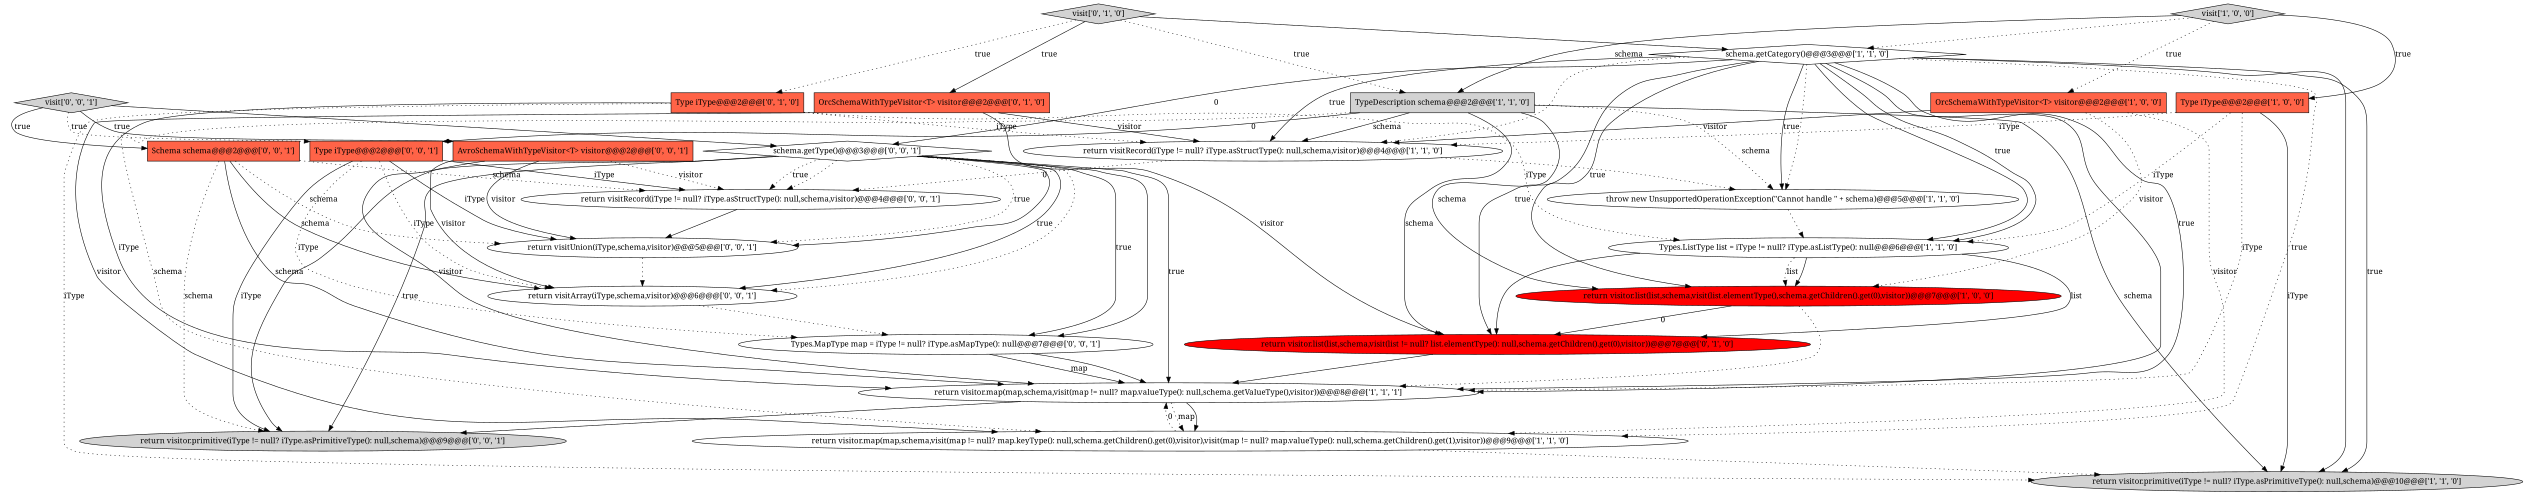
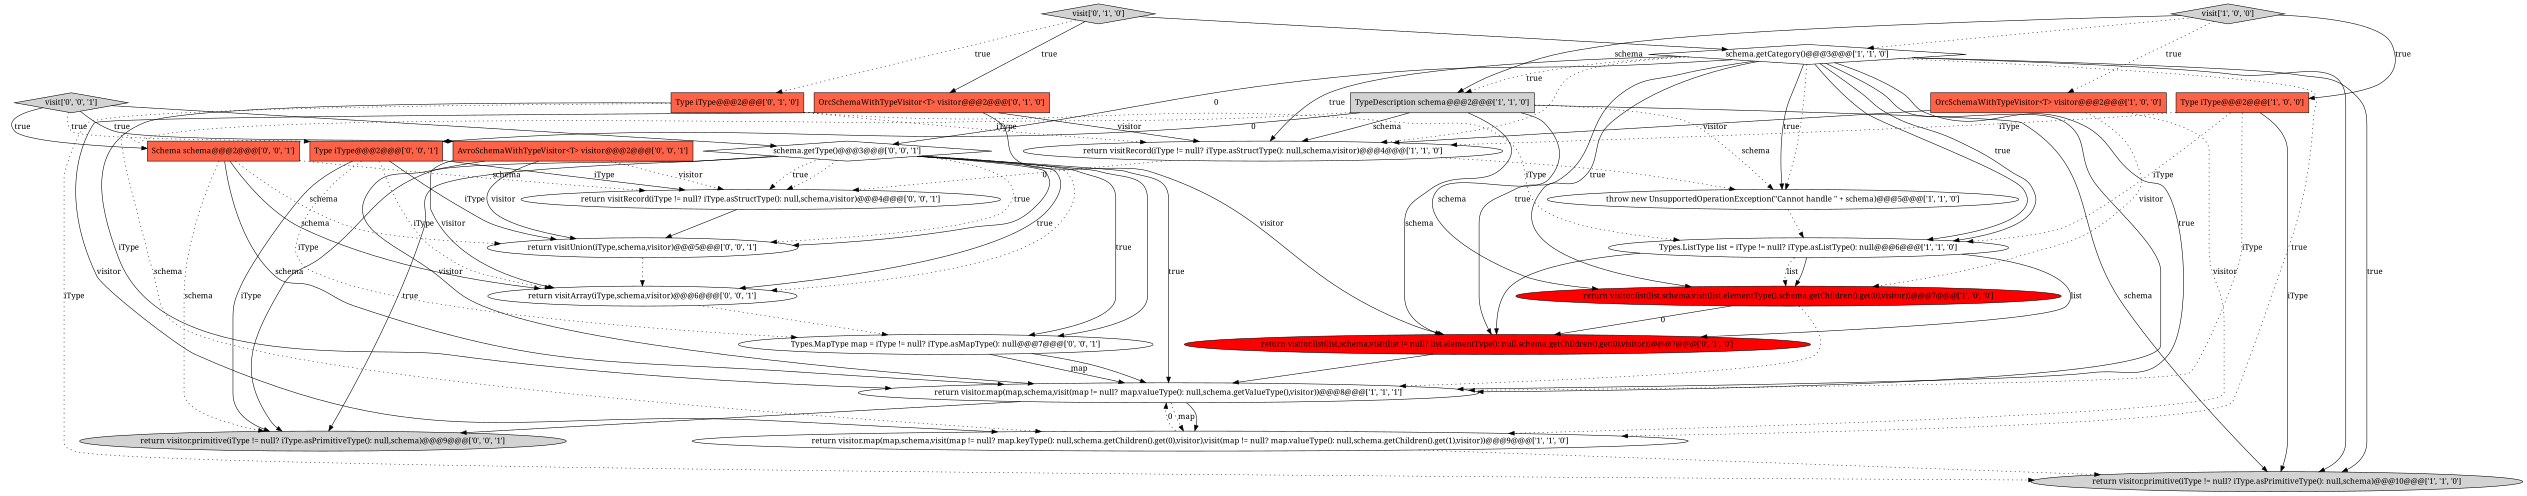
edge "visit['0', '1', '0']" -> "TypeDescription schema@@@2@@@['1', '1', '0']": now "schema.getCategory()@@@3@@@['1', '1', '0']" -> "TypeDescription schema@@@2@@@['1', '1', '0']"
